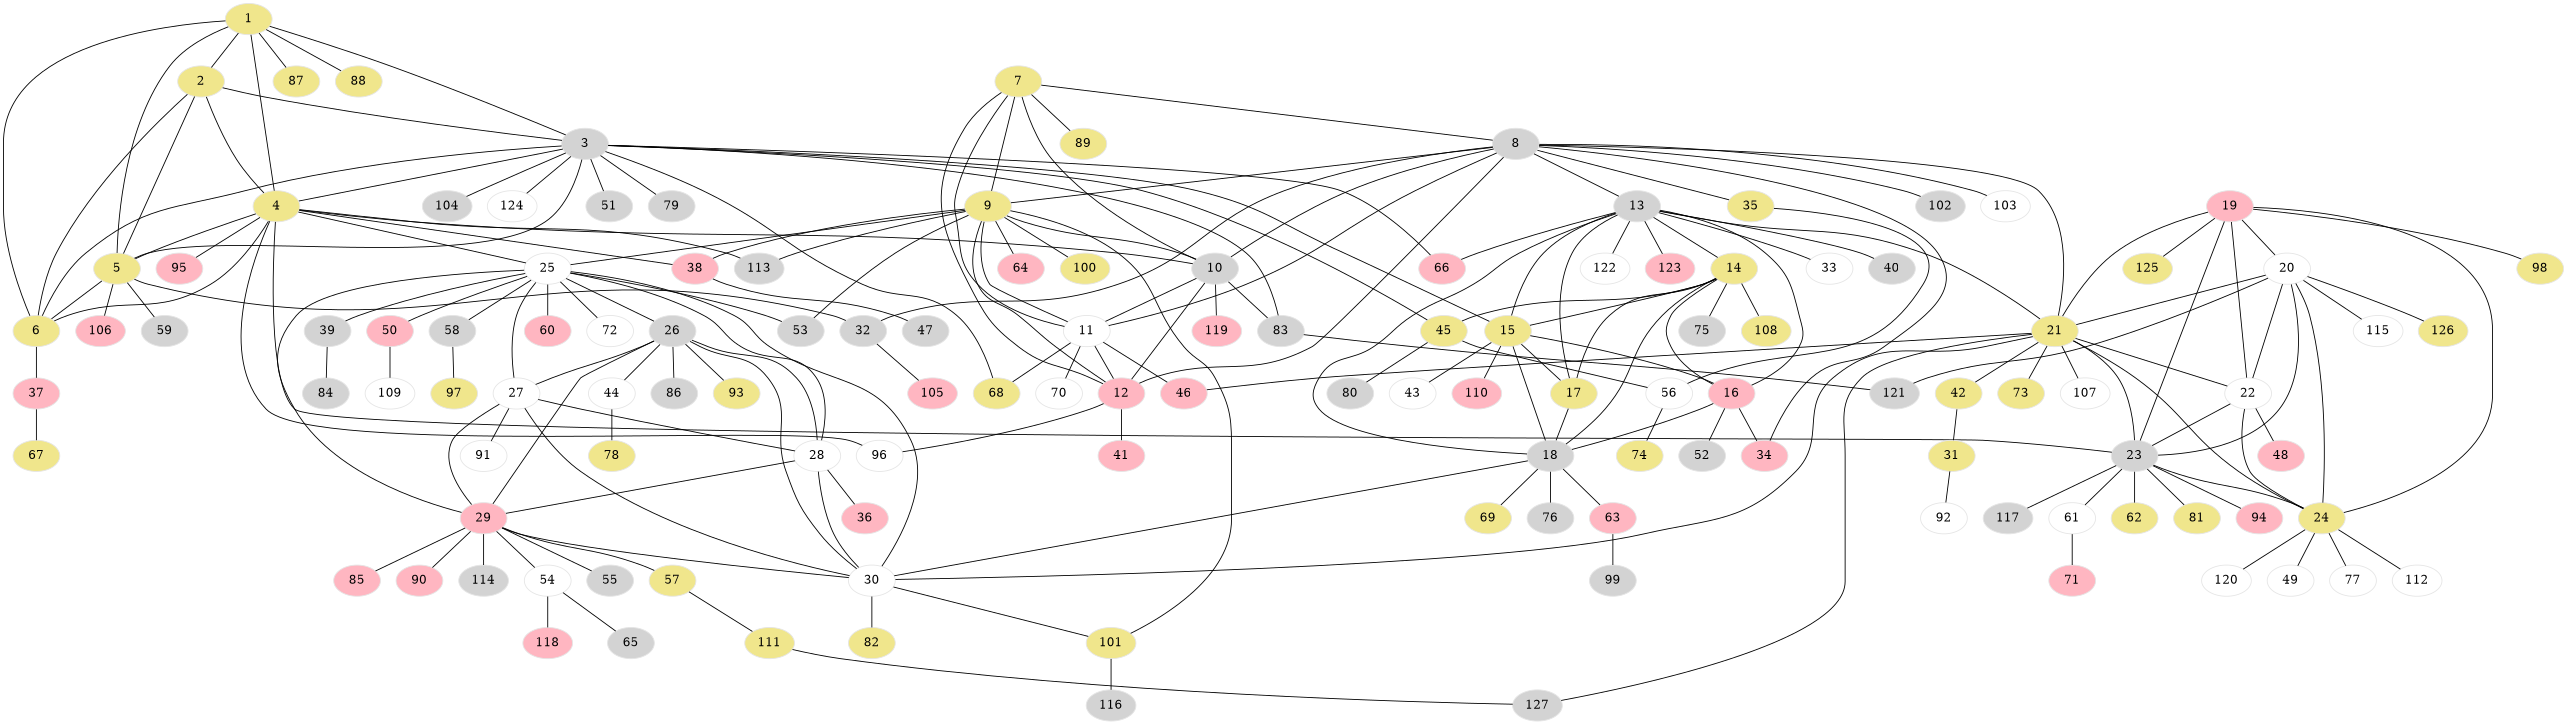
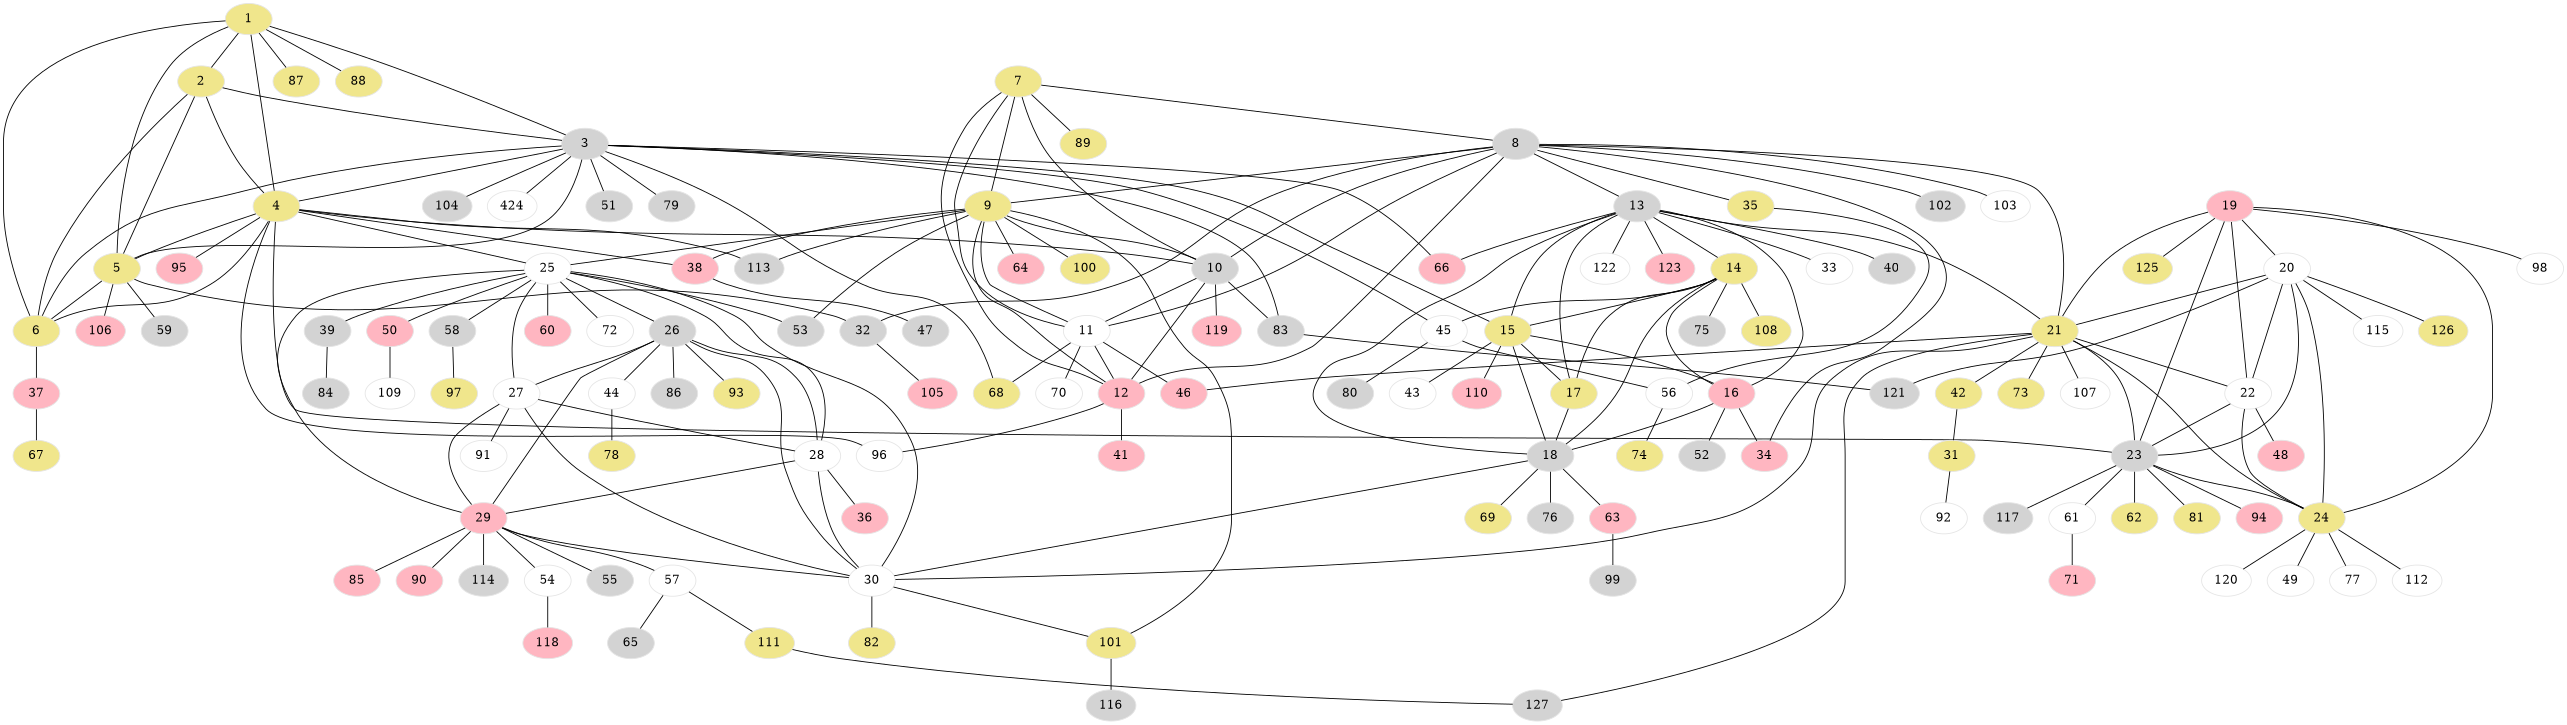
node "124": label "124" -> "424"
node "98": fillcolor khaki -> white
node "45": fillcolor khaki -> white
node "57": fillcolor khaki -> white
edge "54" -- "65": now "57" -- "65"
